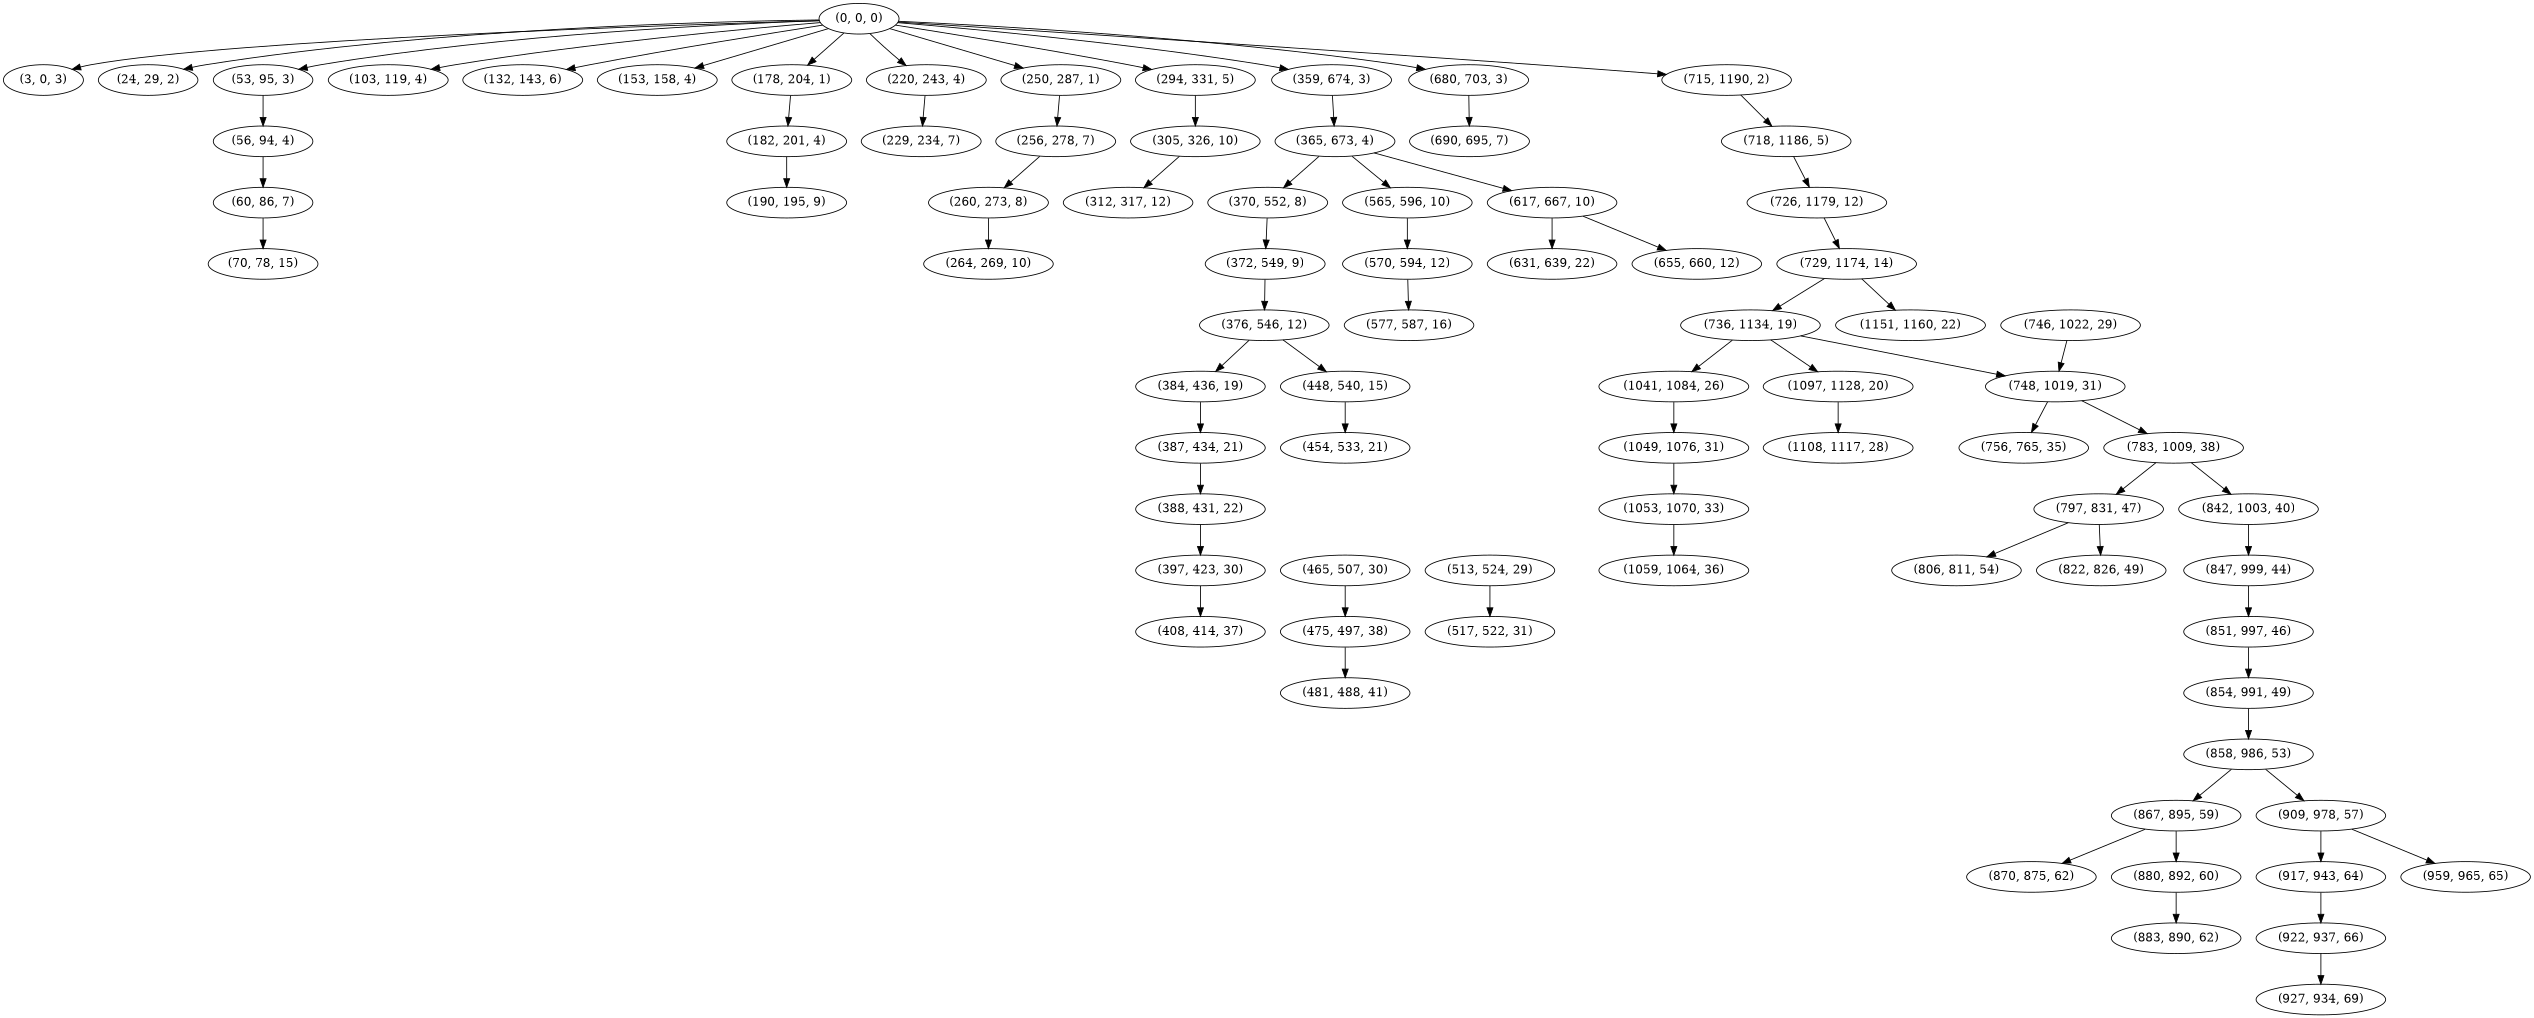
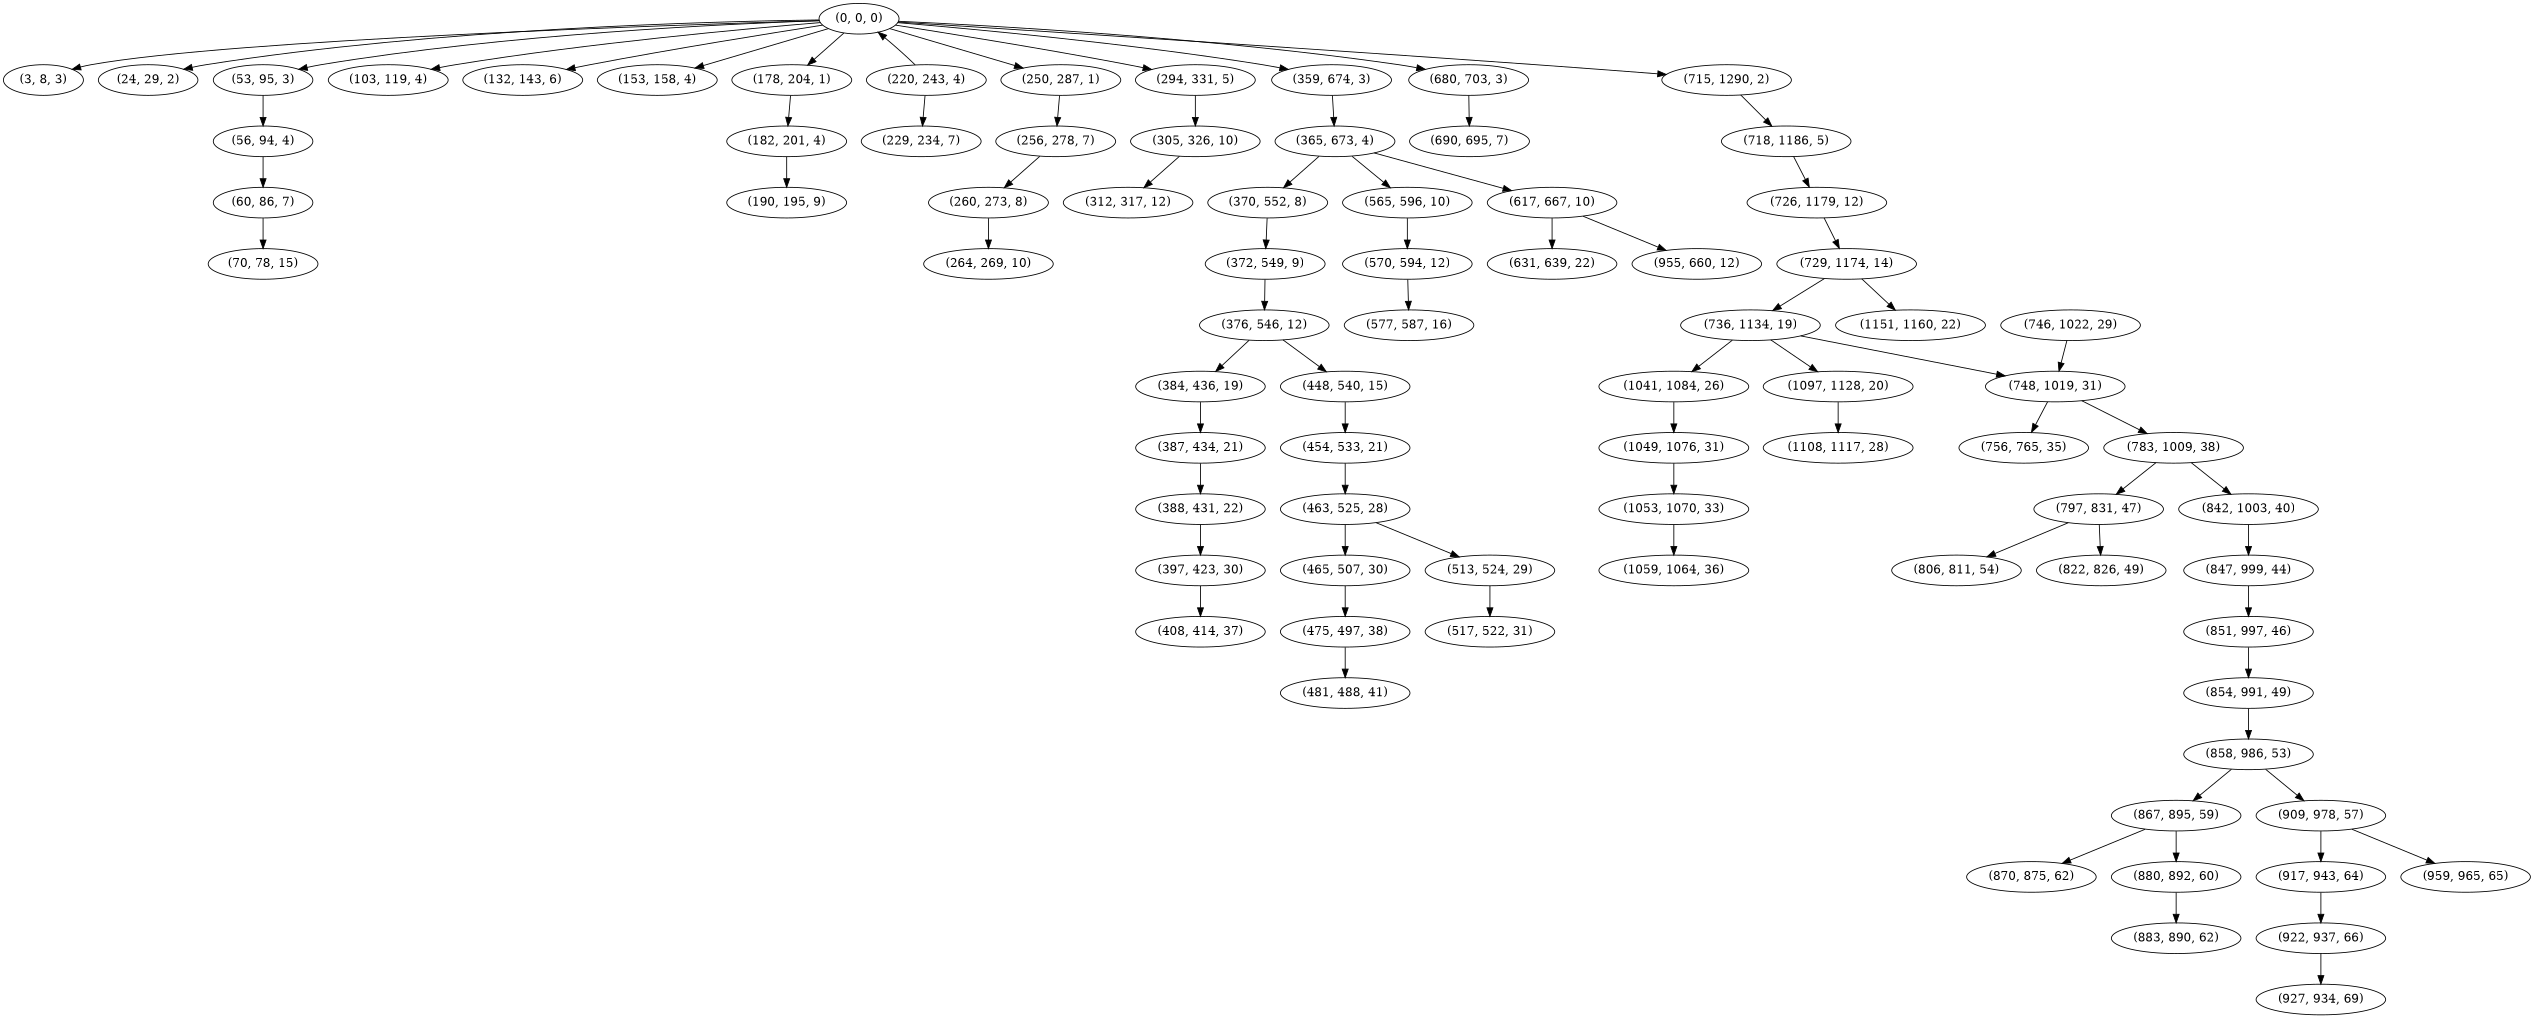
edge "(0, 0, 0)" -> "(220, 243, 4)": reversed
node "(3, 0, 3)": label "(3, 0, 3)" -> "(3, 8, 3)"
node "(715, 1190, 2)": label "(715, 1190, 2)" -> "(715, 1290, 2)"
node "(655, 660, 12)": label "(655, 660, 12)" -> "(955, 660, 12)"
node "(463, 525, 28)": added
